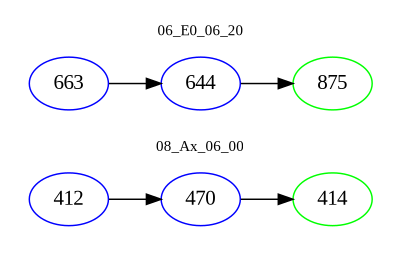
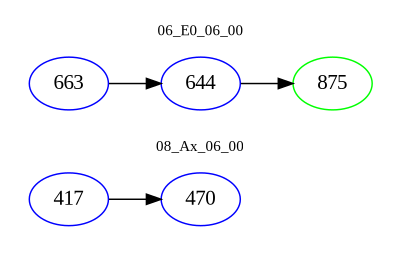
cluster "06_E0_06_20": label "06_E0_06_20" -> "06_E0_06_00"
node "412": label "412" -> "417"
node "414": removed
